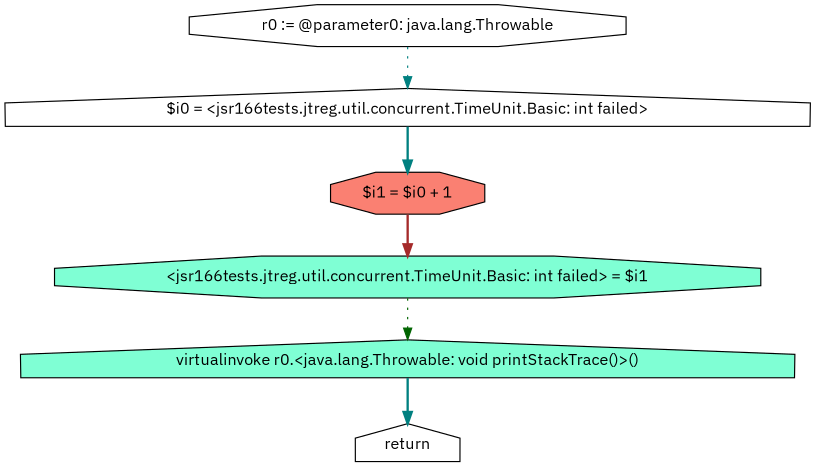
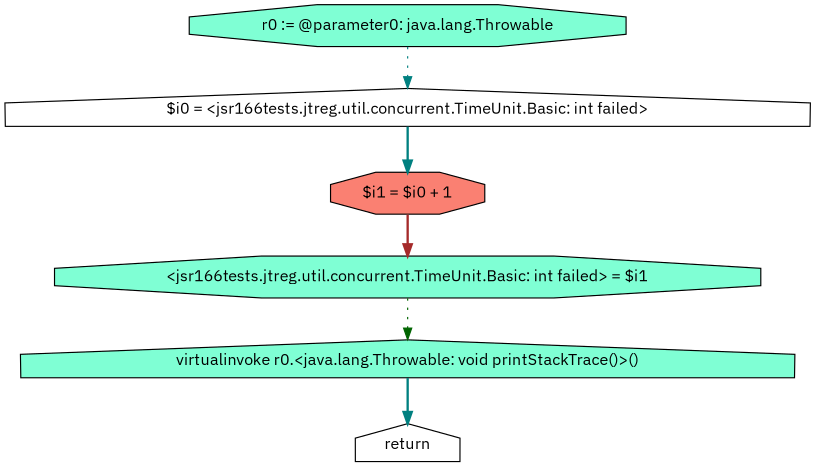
node "r0 := @parameter0: java.lang.Throwable": fillcolor white -> aquamarine
